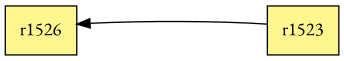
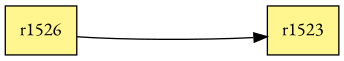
edge "r1523" -> "r1526": reversed
